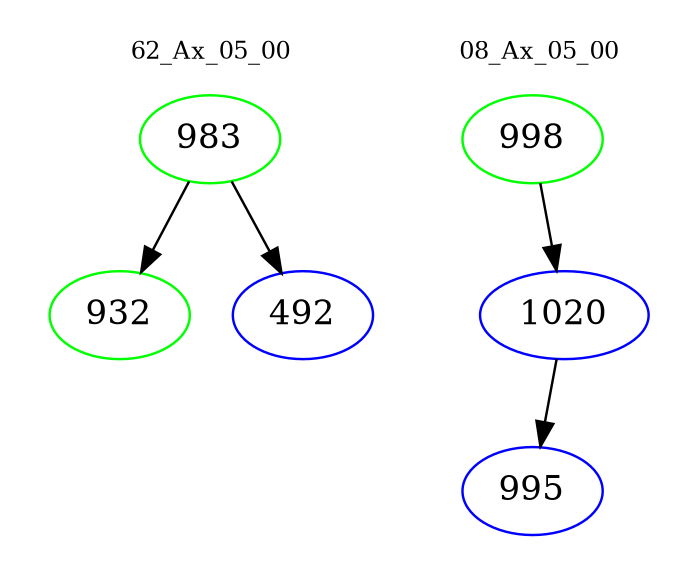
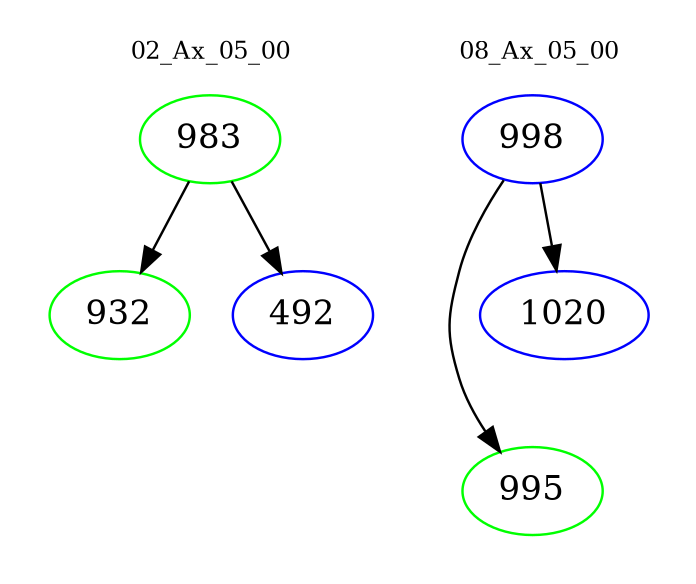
cluster "62_Ax_05_00": label "62_Ax_05_00" -> "02_Ax_05_00"
node "998": color green -> blue
edge "1020" -> "995": now "998" -> "995"
node "995": color blue -> green
